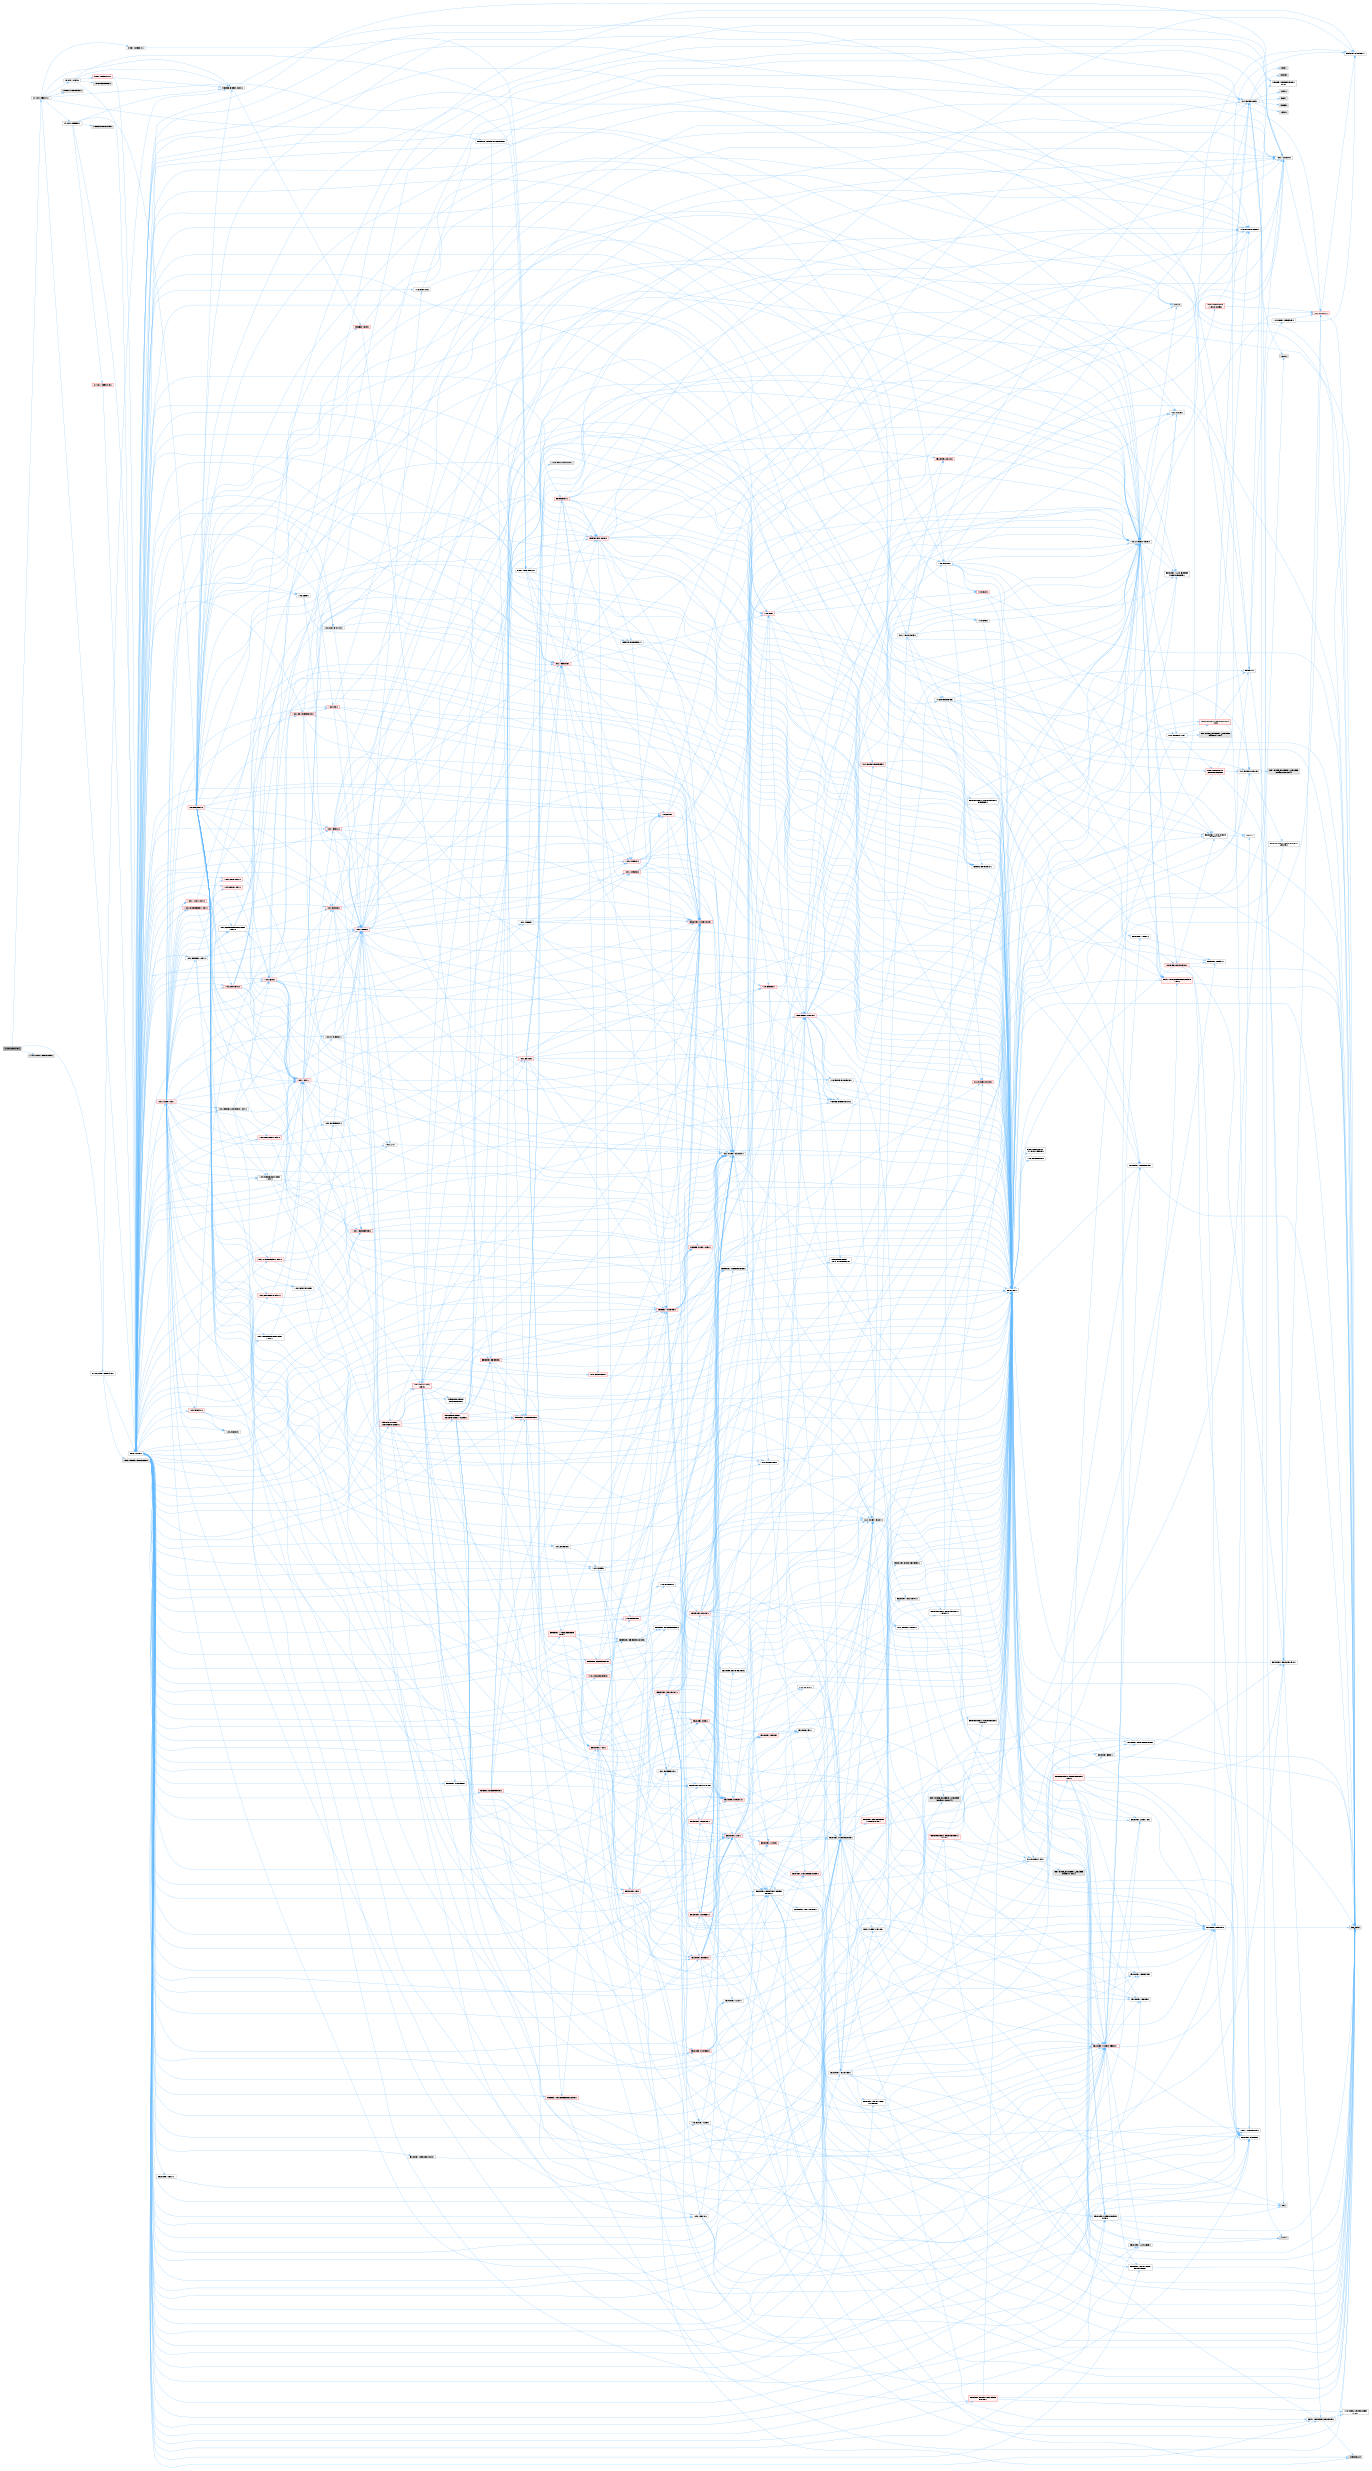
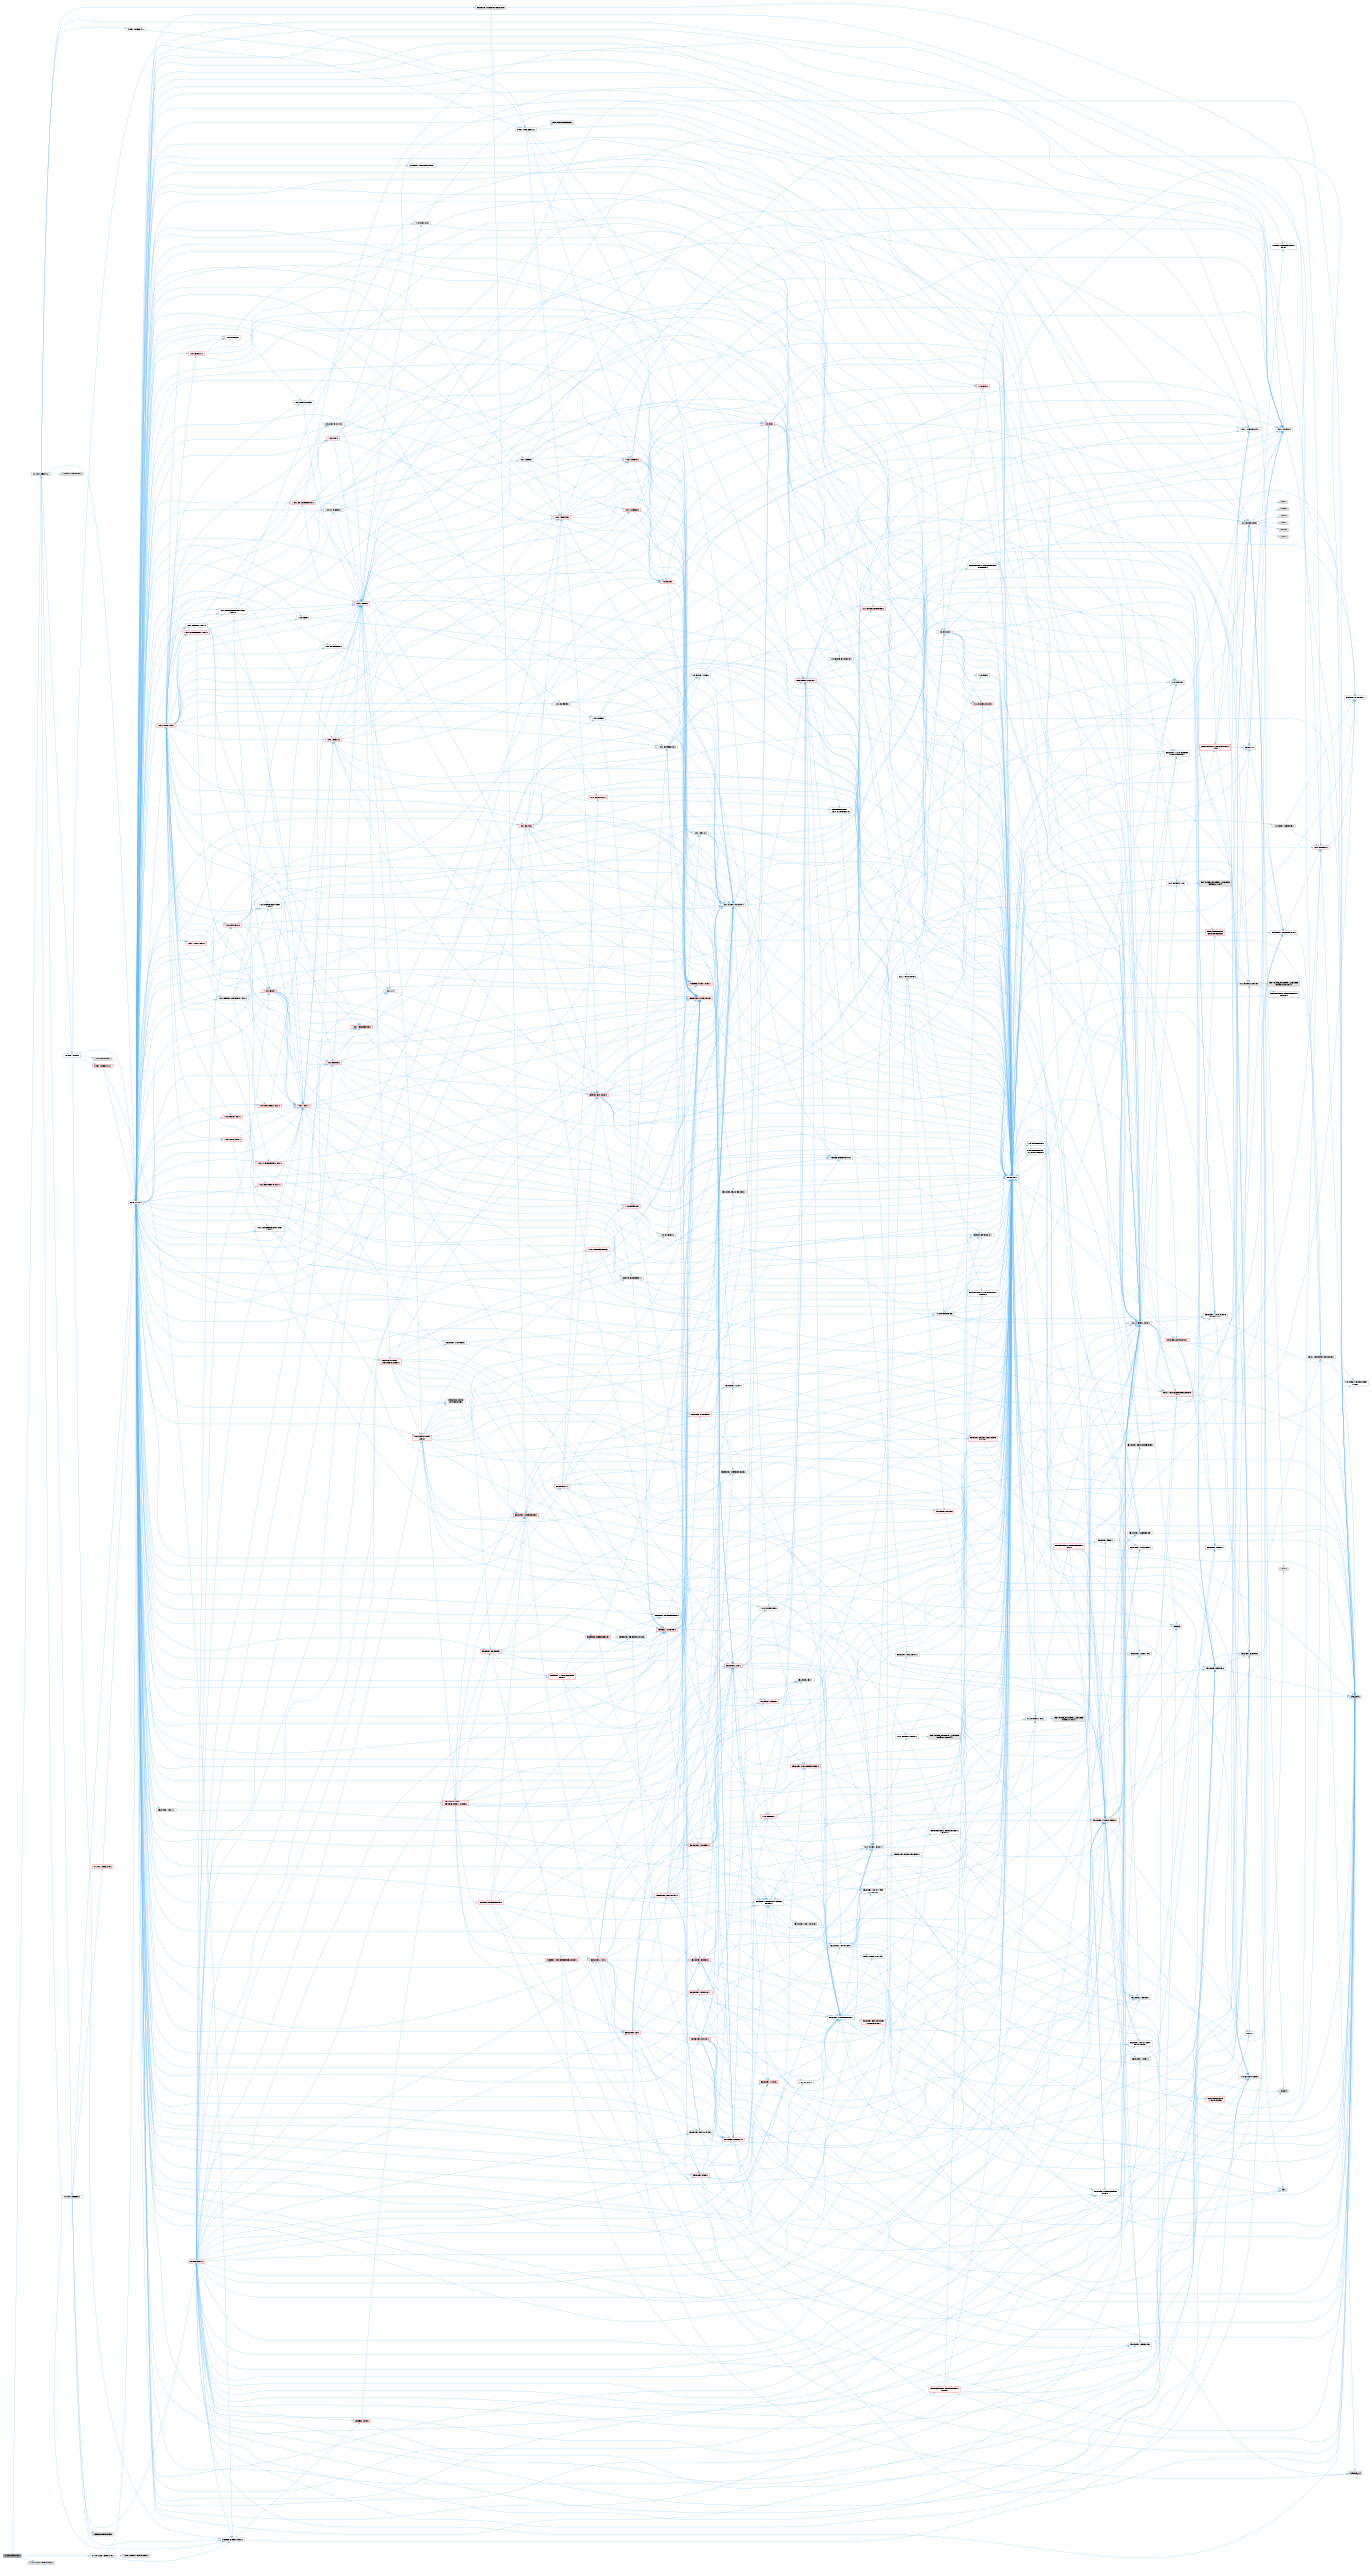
node "Misc/VarArgs.h": label "Misc/VarArgs.h" -> "Misc/Stricmp.h"
edge "CoreMinimal.h" -> "COMPILED_PLATFORM_HEADER (PlatformMemory.h)": now "CoreMinimal.h" -> "Internationalization /CulturePointer.h"
